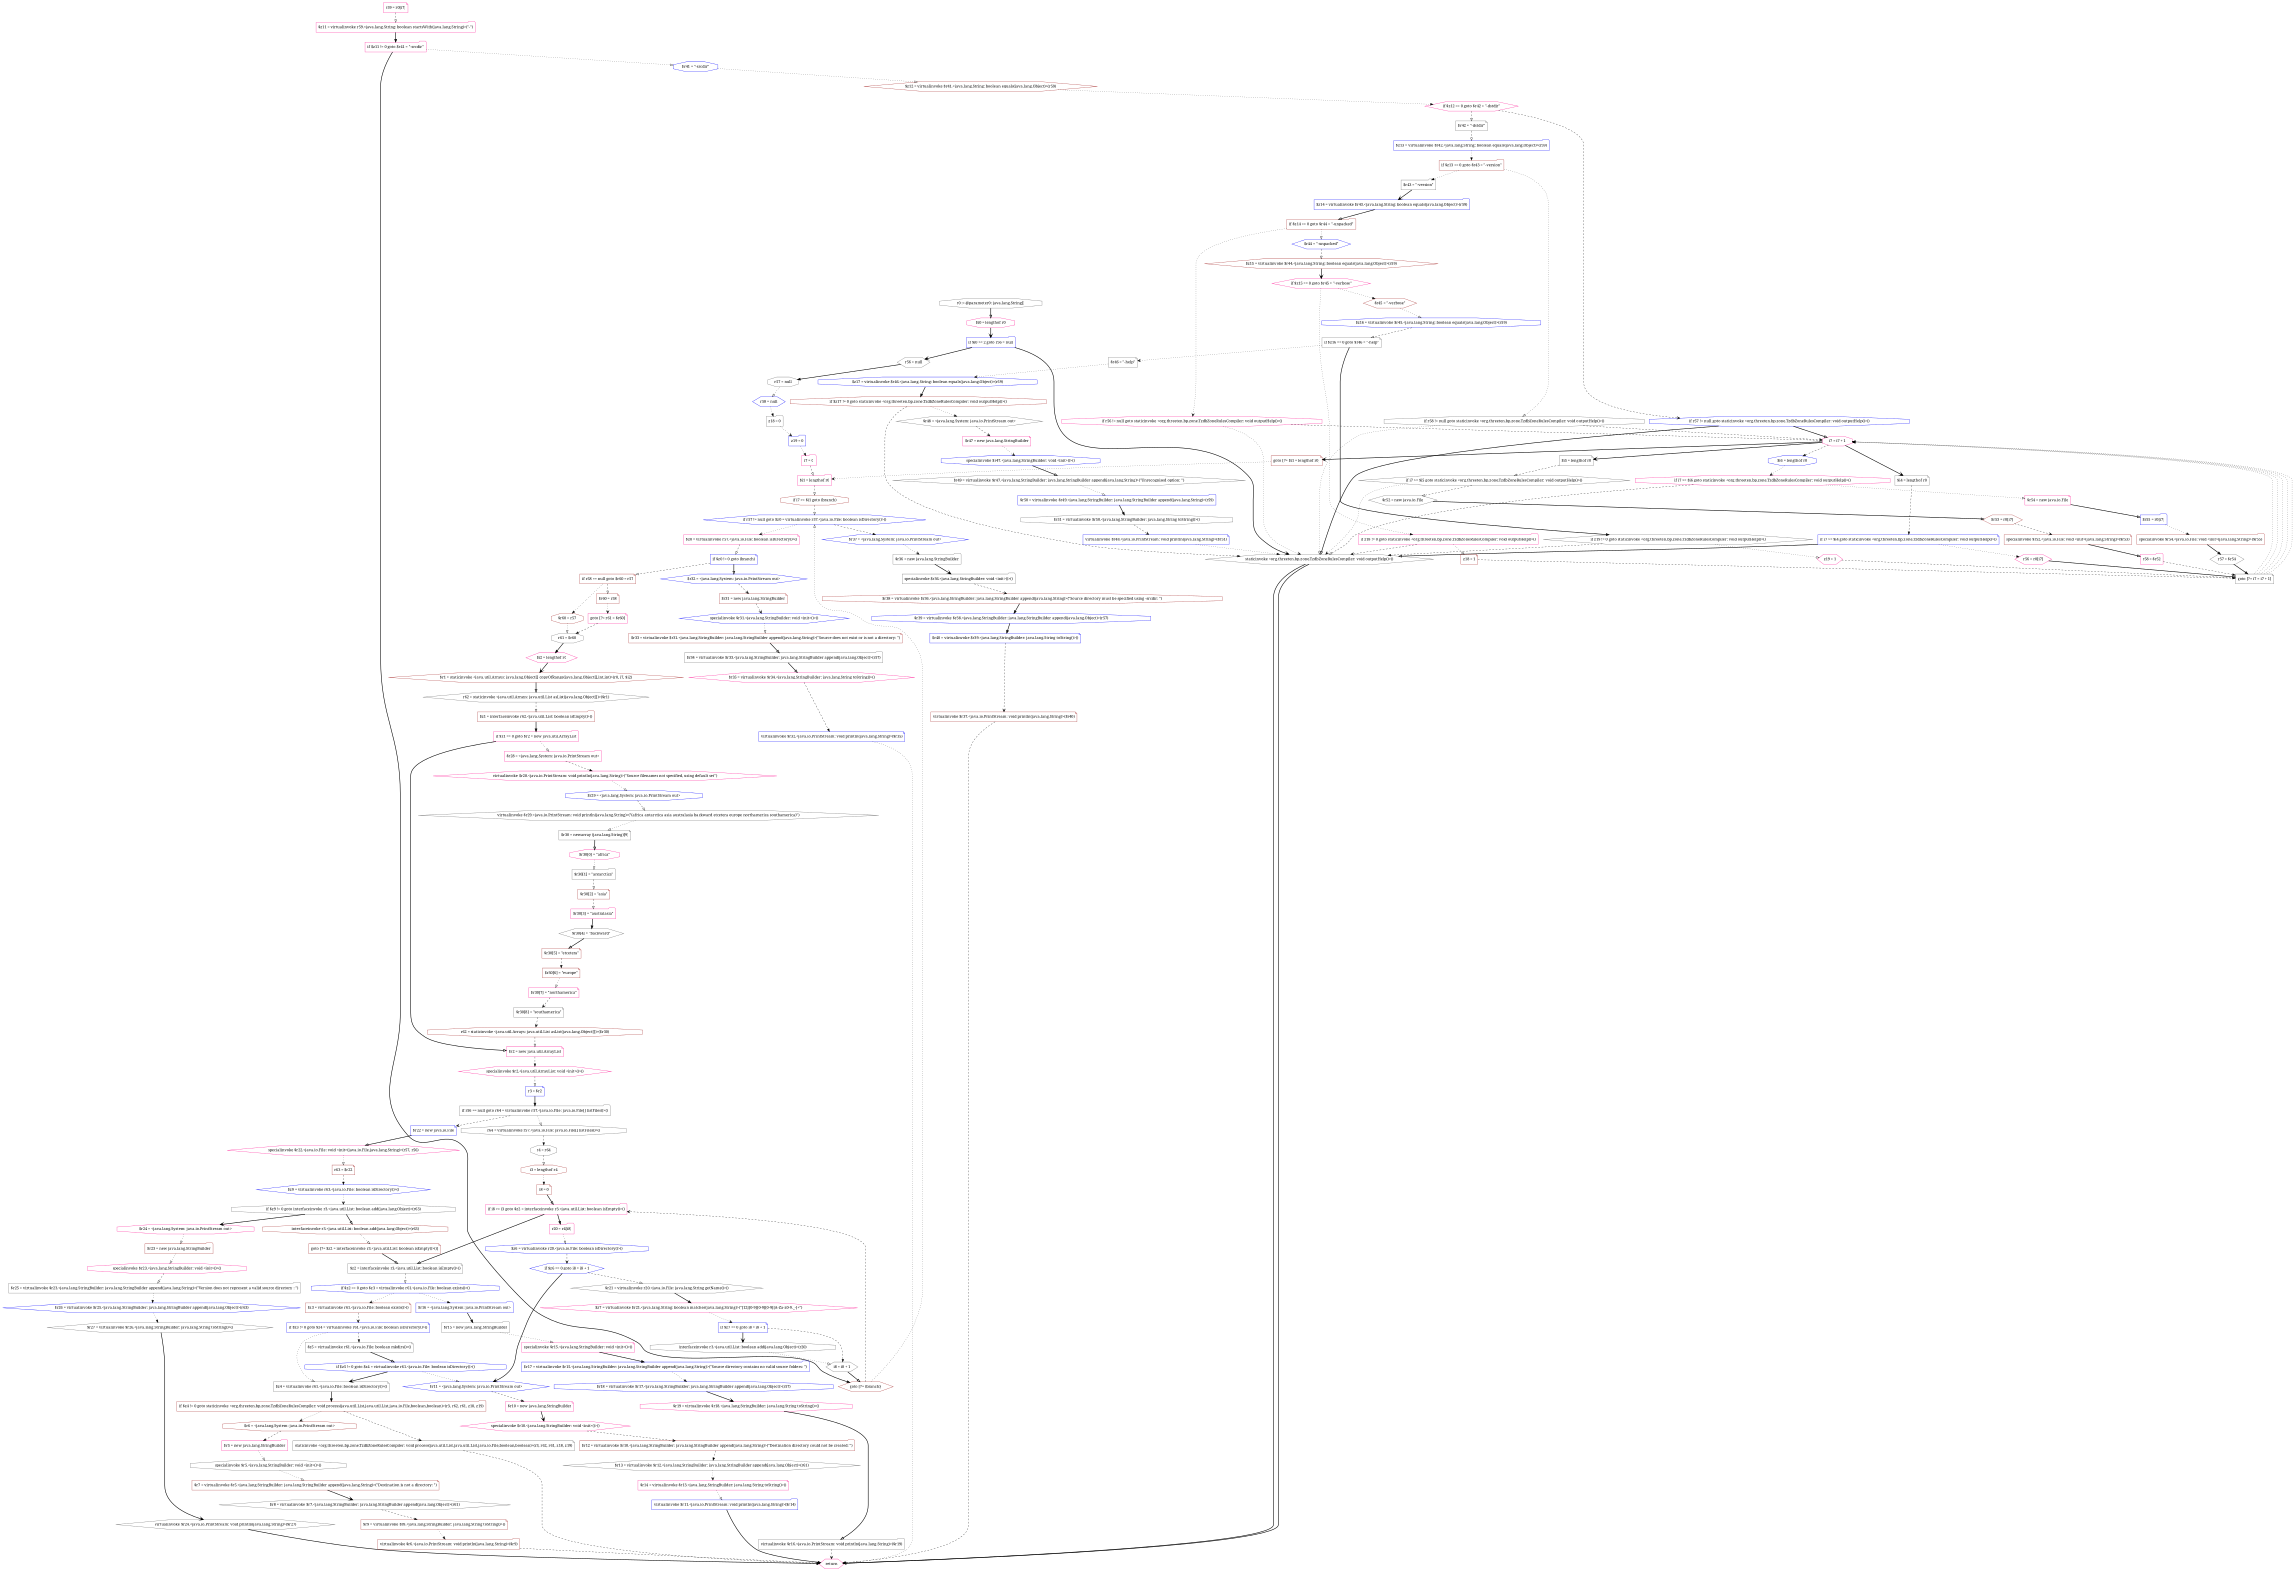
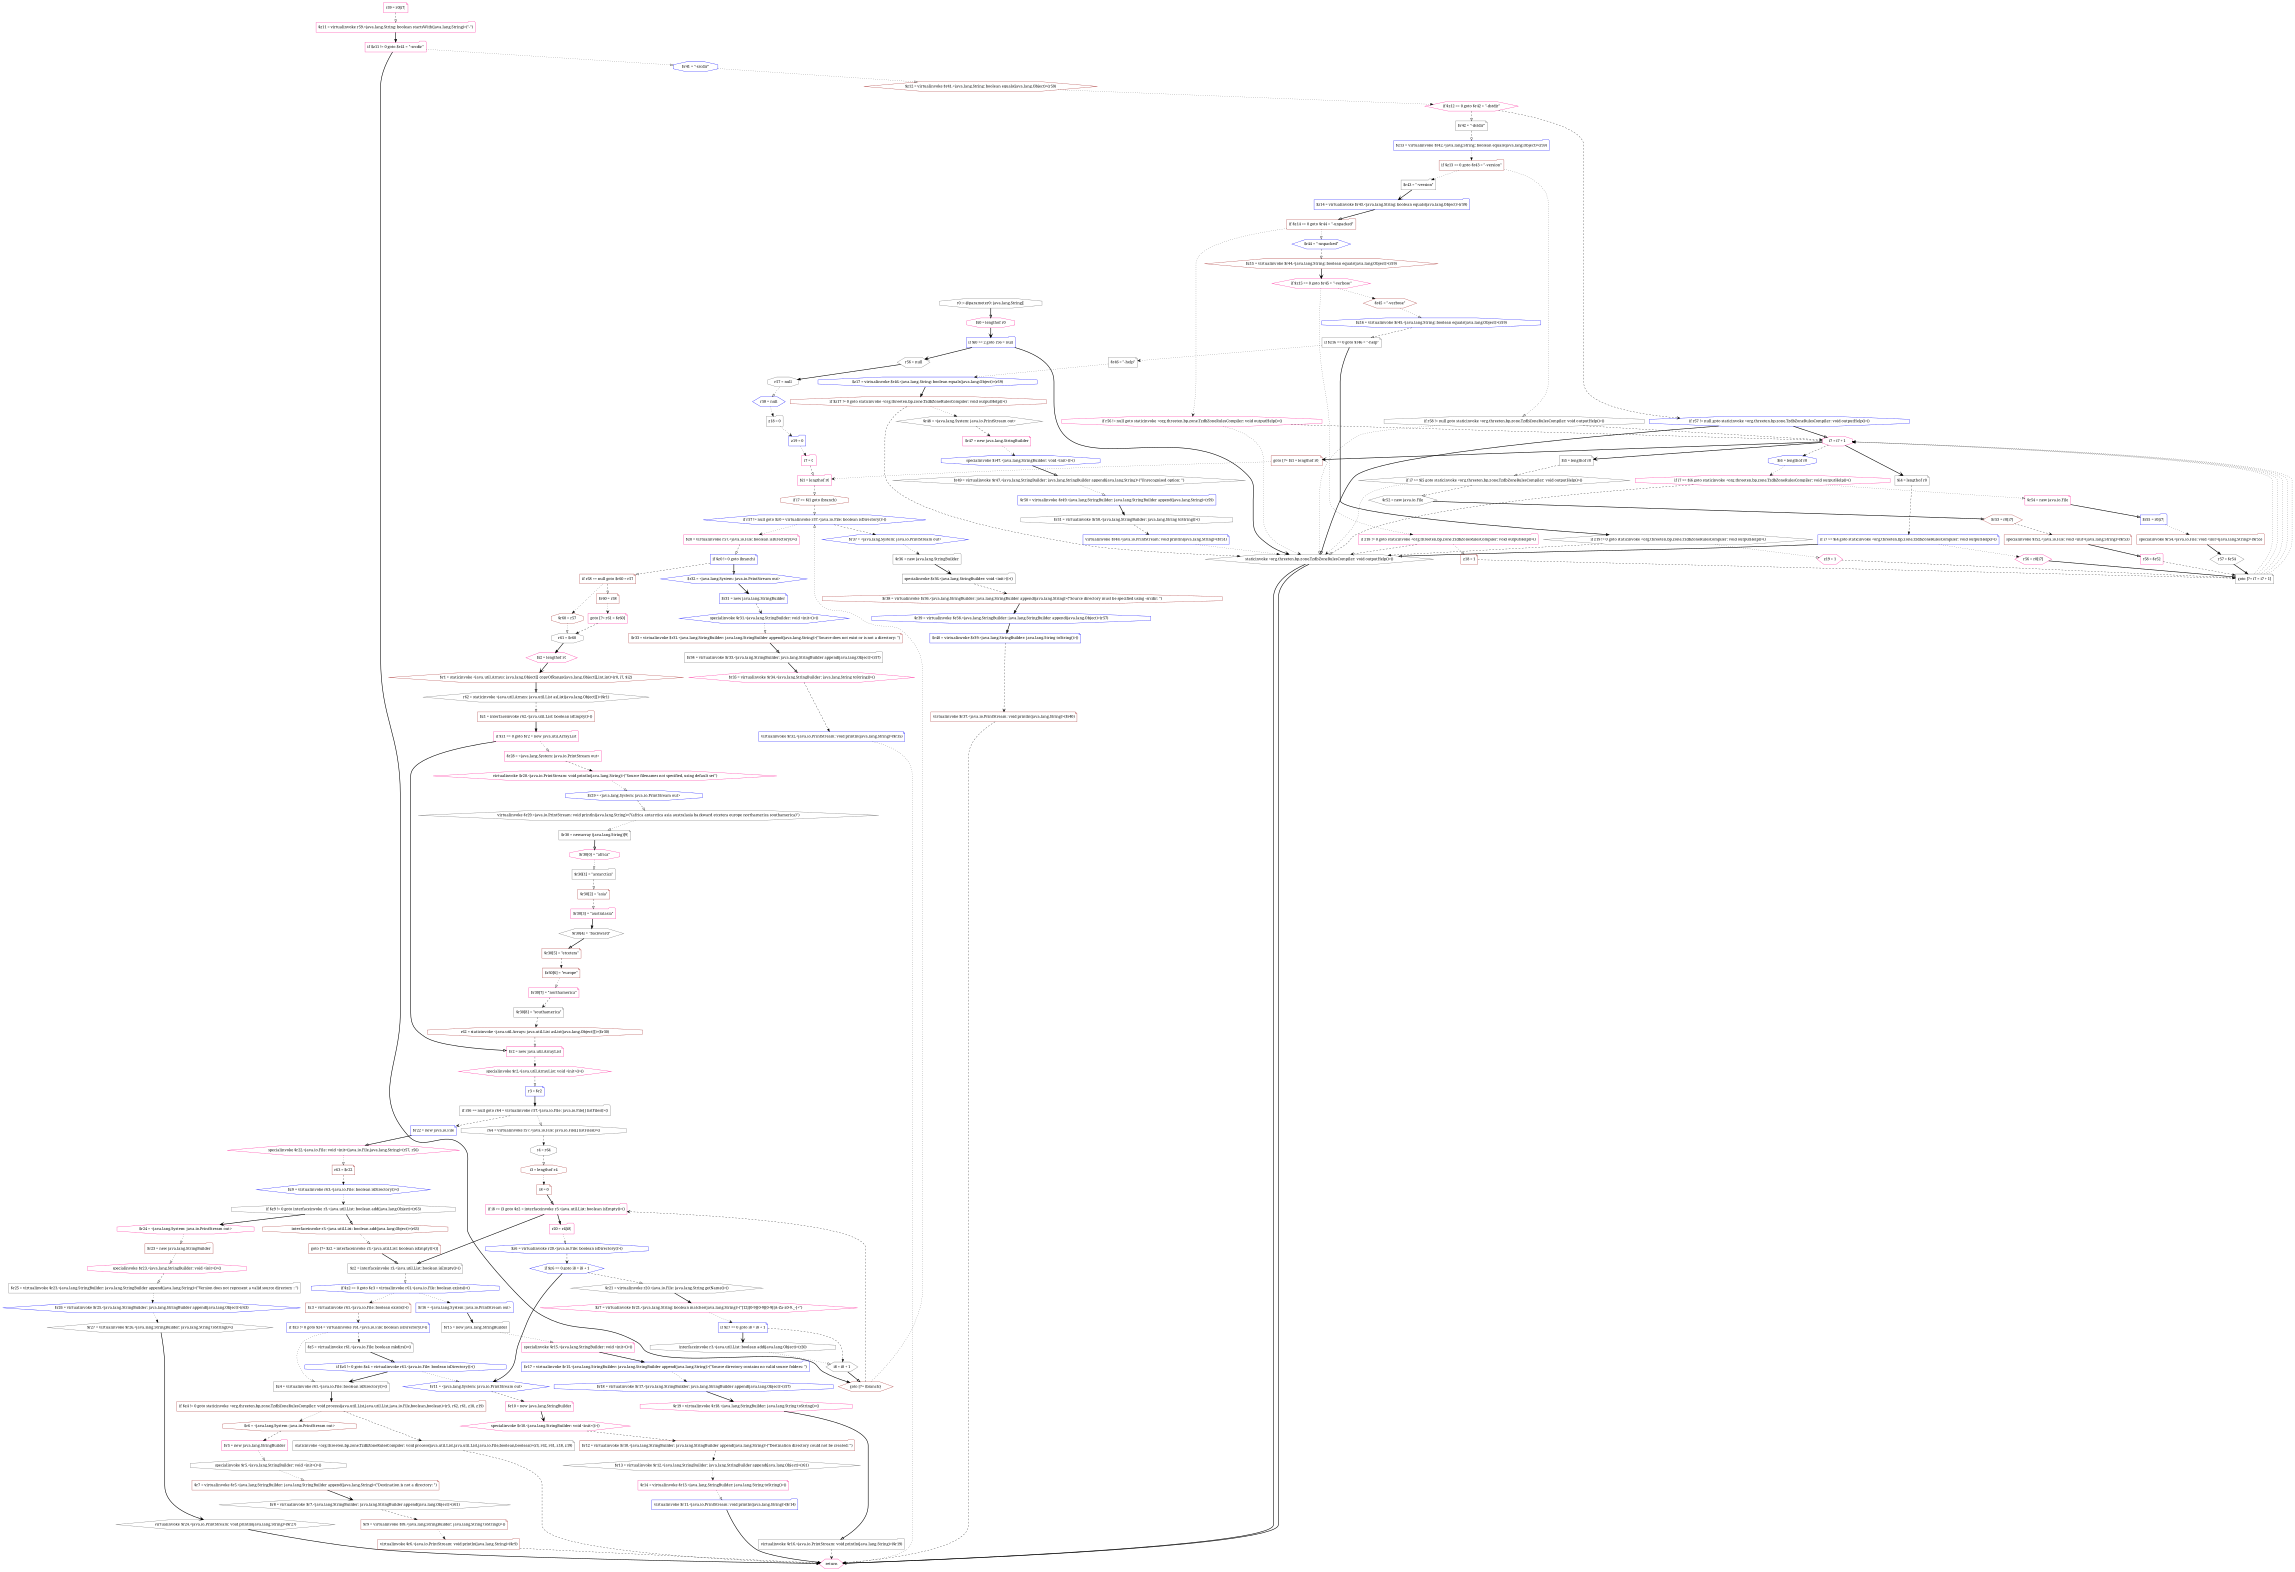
edge "$r32 = <java.lang.System: java.io.PrintStream out>" -> "$r31 = new java.lang.StringBuilder": style dashed -> bold
node "$r31 = new java.lang.StringBuilder": color brown -> blue
